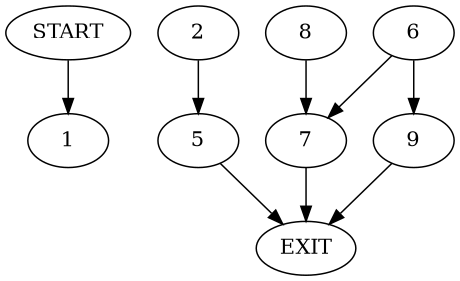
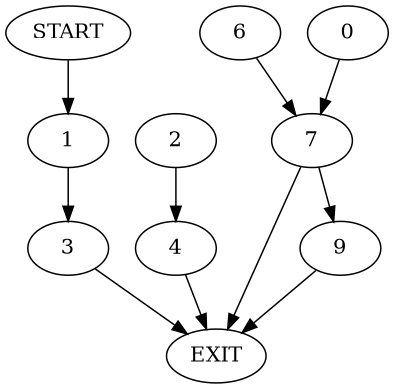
node "8": label "8" -> "0"
edge "6" -> "9": now "7" -> "9"
node "5": label "5" -> "4"
node "3": added
